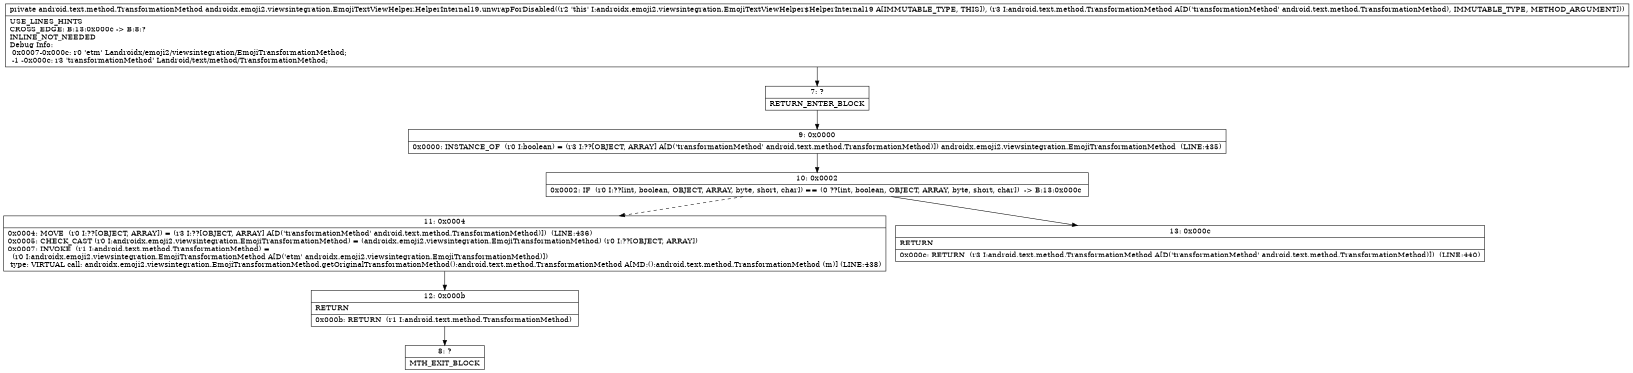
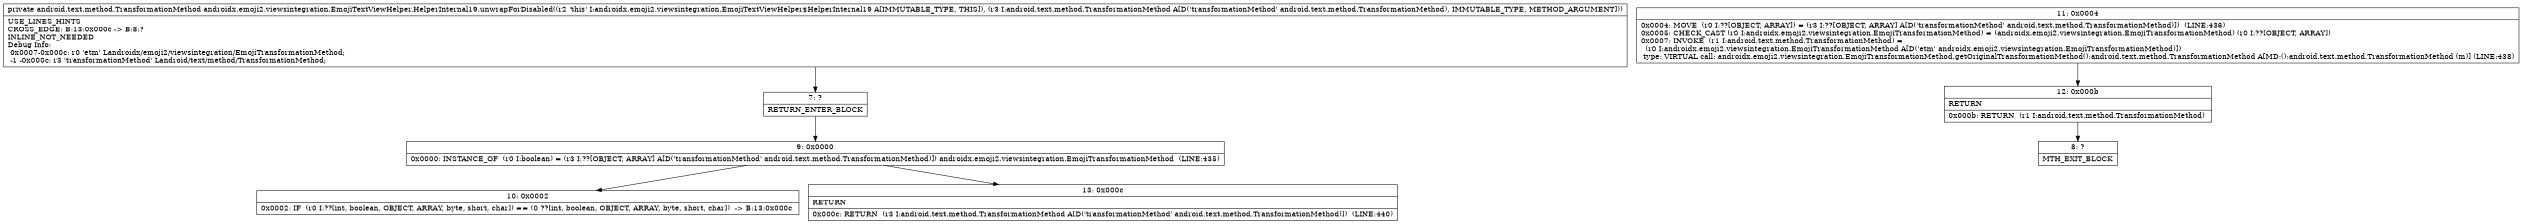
edge "10: 0x0002" -> "11: 0x0004": removed
edge "10: 0x0002" -> "13: 0x000c": now "9: 0x0000" -> "13: 0x000c"
